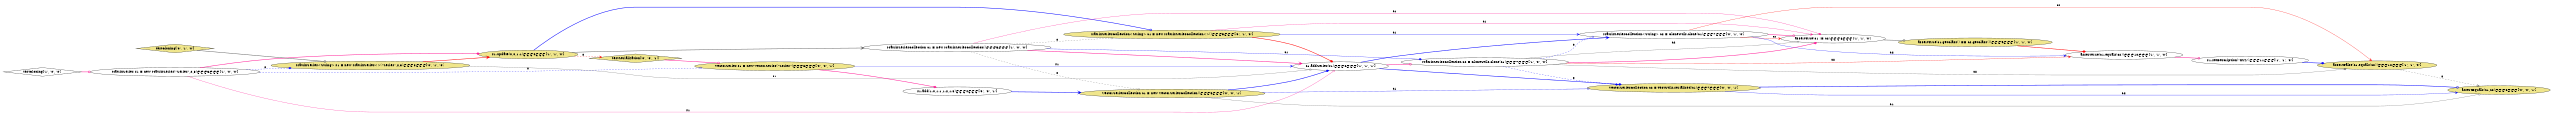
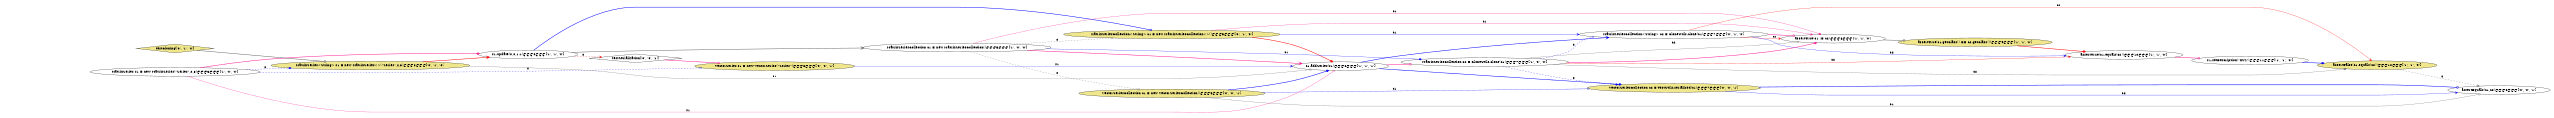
node "s1.update(0,0,1.1)@@@4@@@['1', '1', '0']": fillcolor khaki -> white
node "testSerialization['0', '0', '1']": fillcolor khaki -> white
node "testCloning['1', '0', '0']": removed
node "assertEquals(c1,c2)@@@8@@@['0', '0', '1']": fillcolor khaki -> white
node "s1.add(1.0,1.1,1.2,1.3)@@@4@@@['0', '0', '1']": removed
